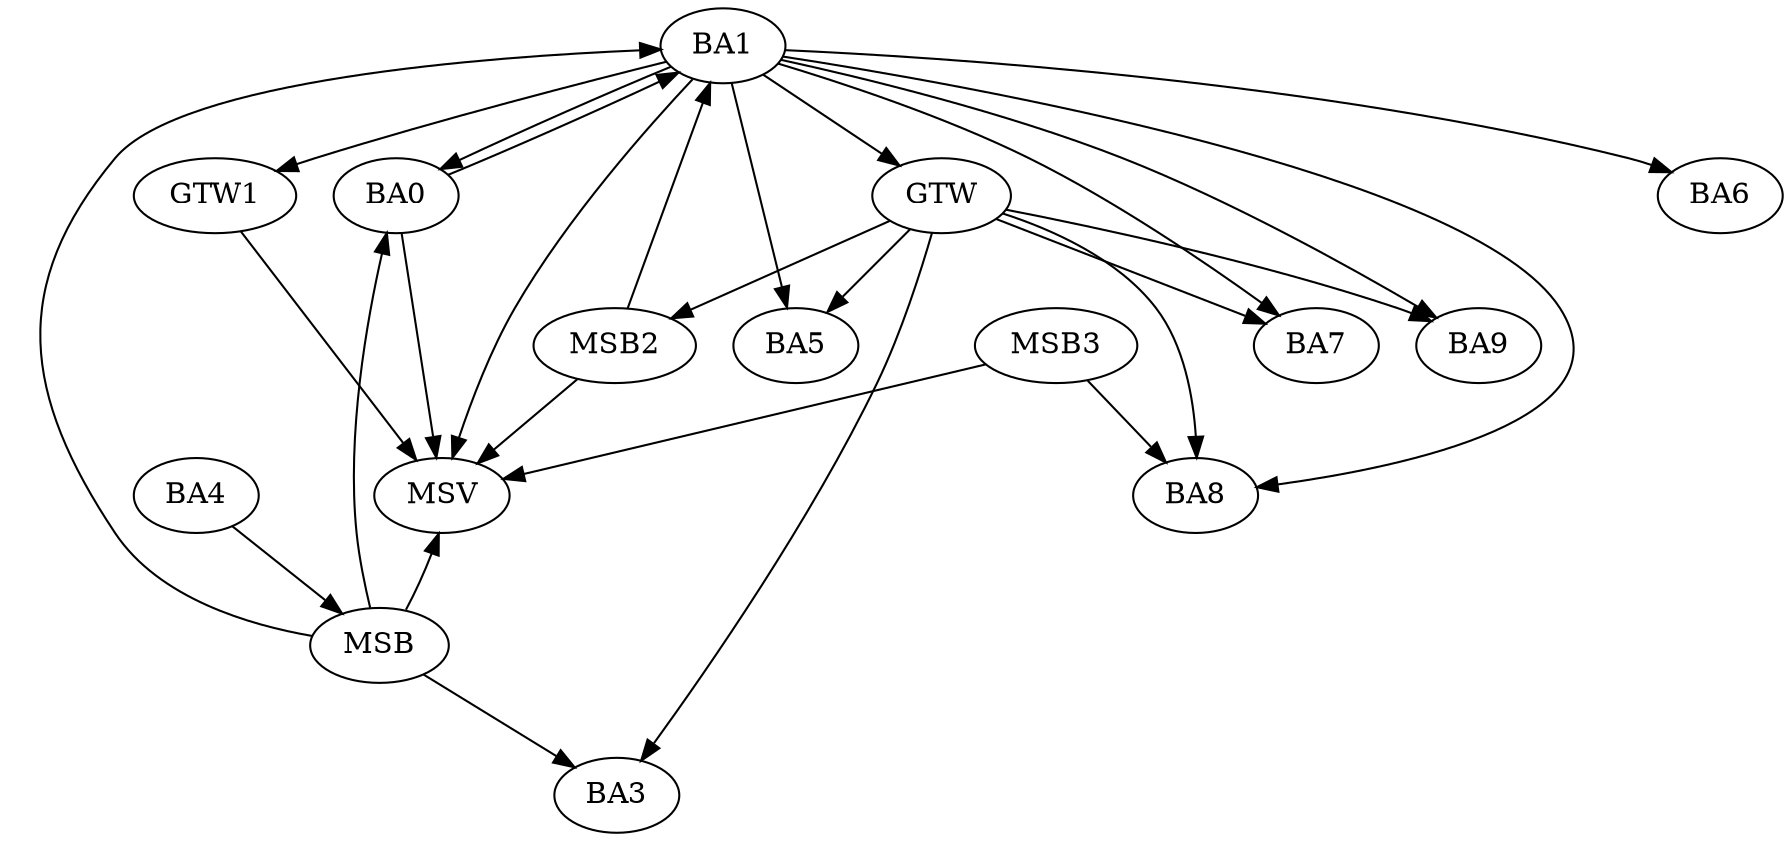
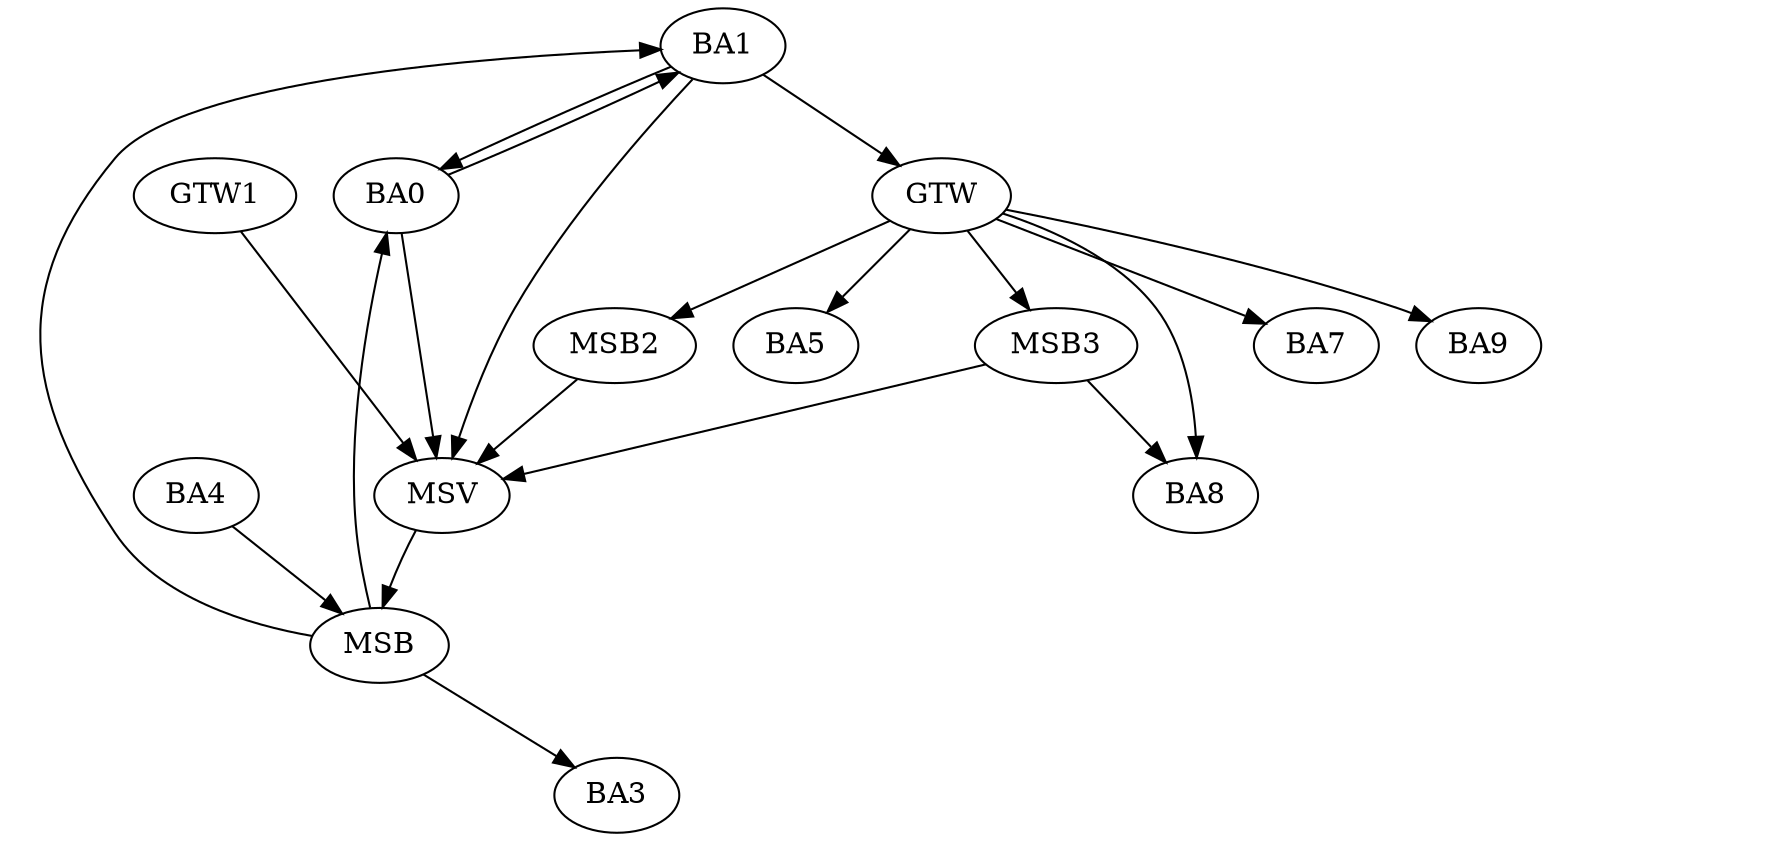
edge "BA1" -> "GTW1": removed
edge "BA1" -> "BA9": removed
edge "BA1" -> "BA7": removed
edge "BA1" -> "BA5": removed
edge "BA1" -> "BA8": removed
node "BA6": removed
edge "MSB2" -> "BA1": removed
edge "GTW" -> "BA3": now "GTW" -> "MSB3"
edge "MSB" -> "MSV": reversed
